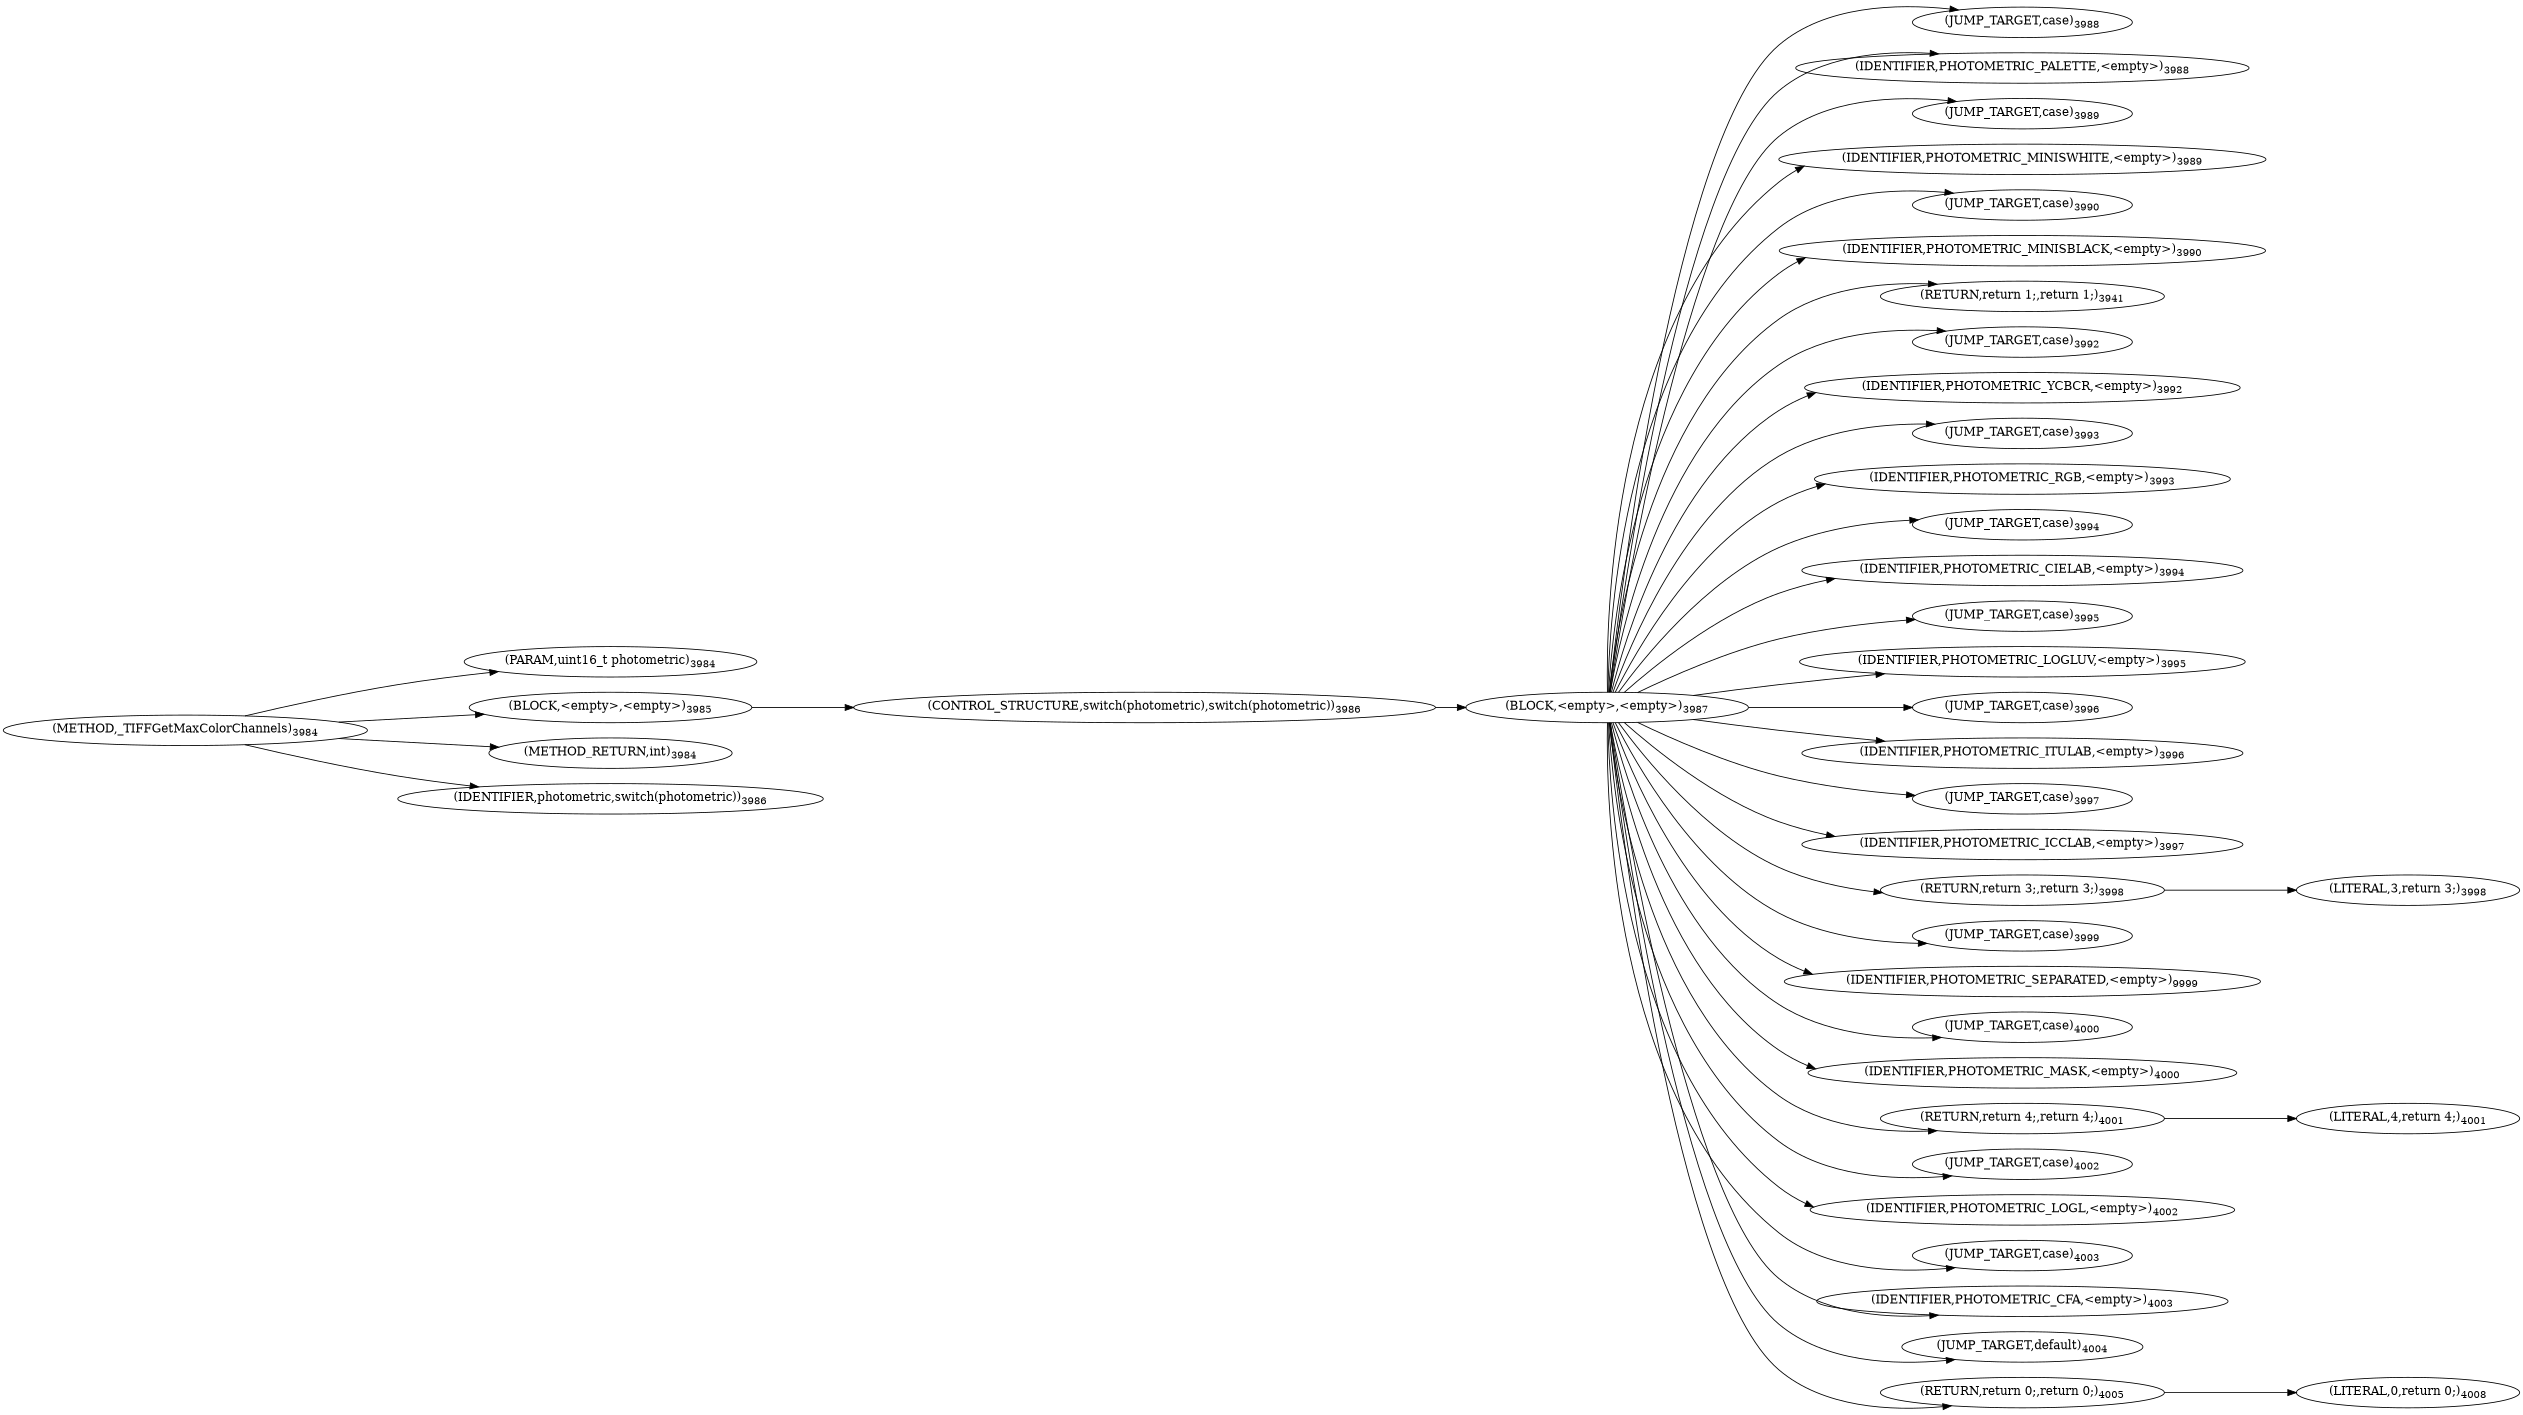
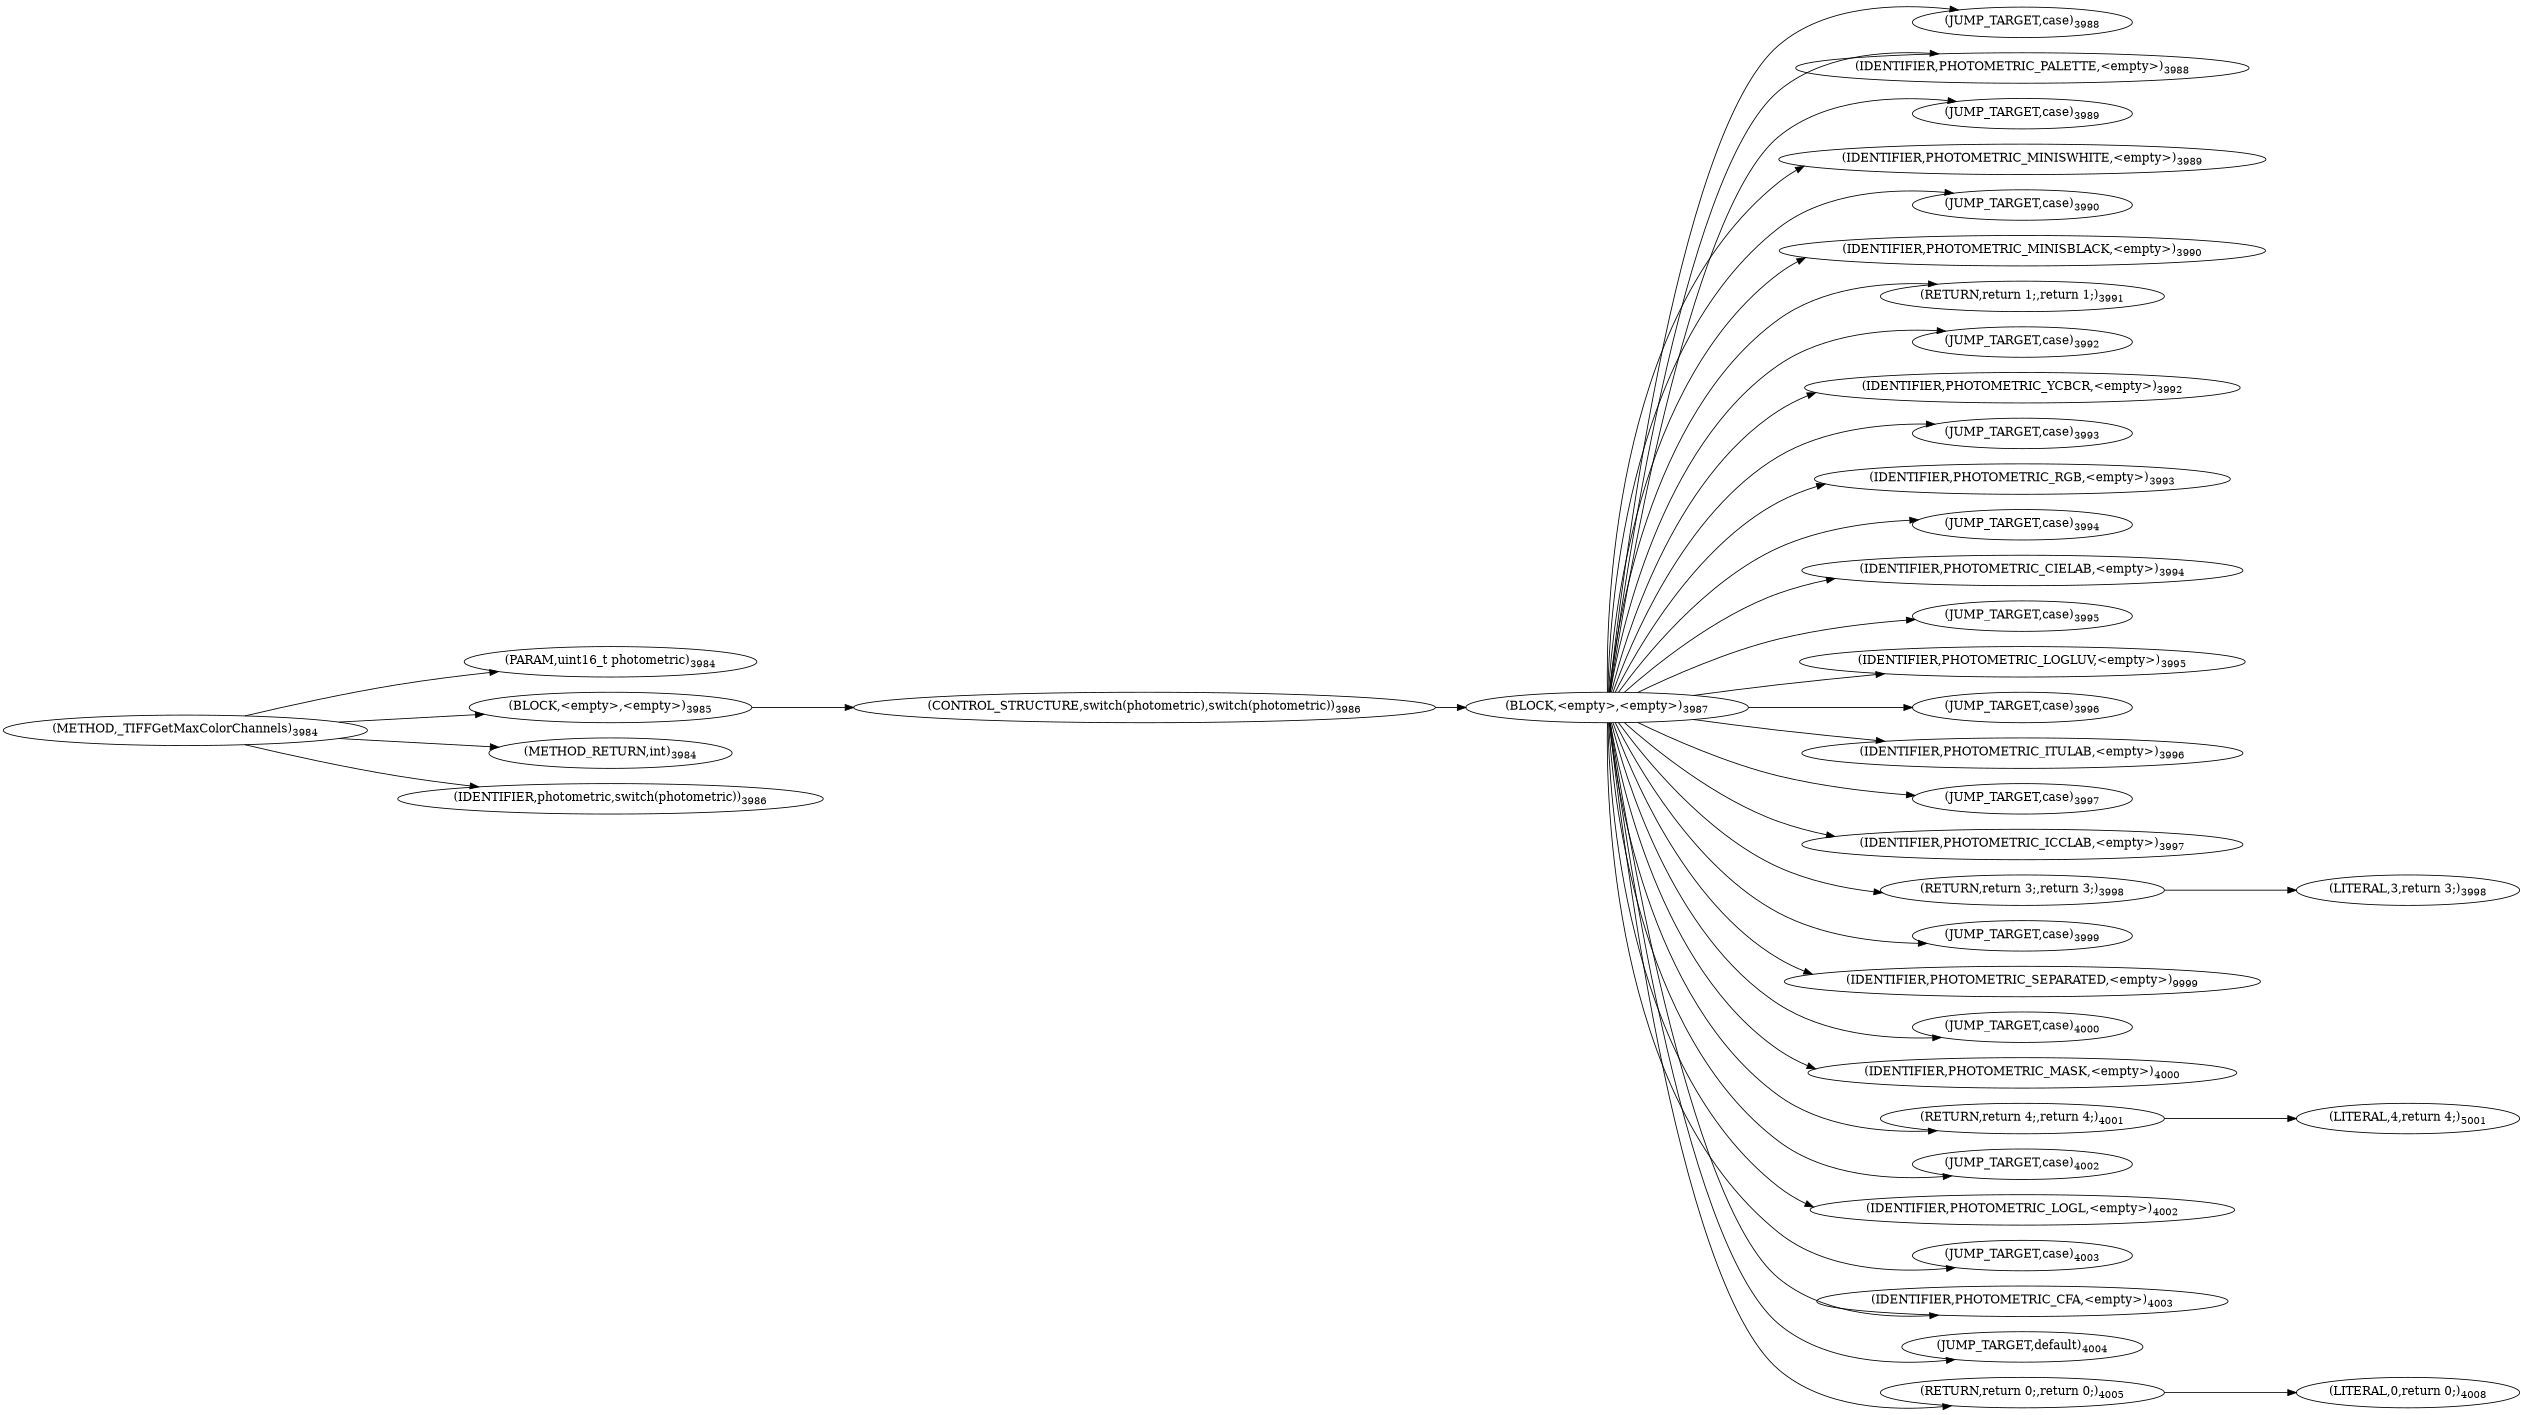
node "(RETURN,return 1;,return 1;)": text "3941" -> "3991"
node "(LITERAL,4,return 4;)": text "4001" -> "5001"
